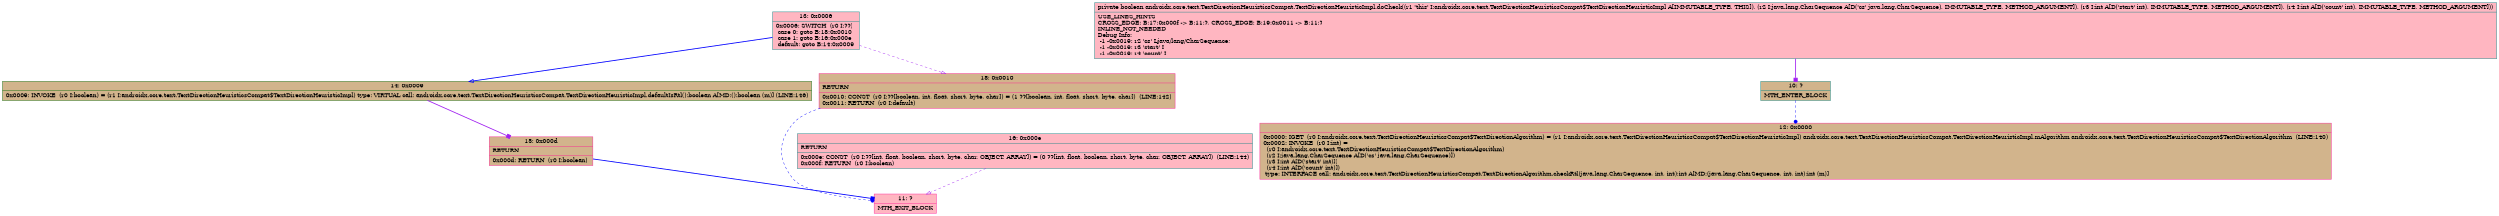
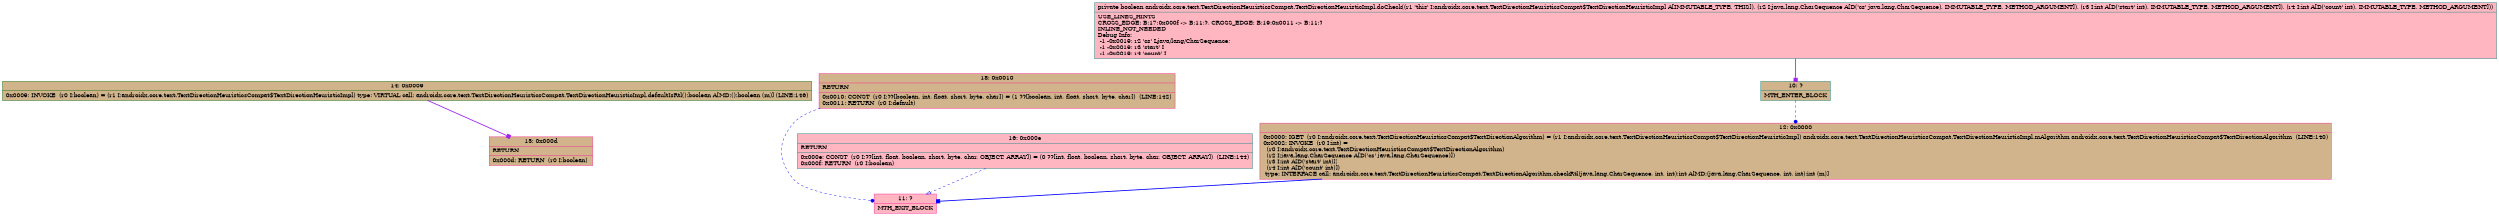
node "13: 0x0006": removed
edge "15: 0x000d" -> "11: ?": now "12: 0x0000" -> "11: ?"
edge "16: 0x000e" -> "11: ?": color purple -> blue
